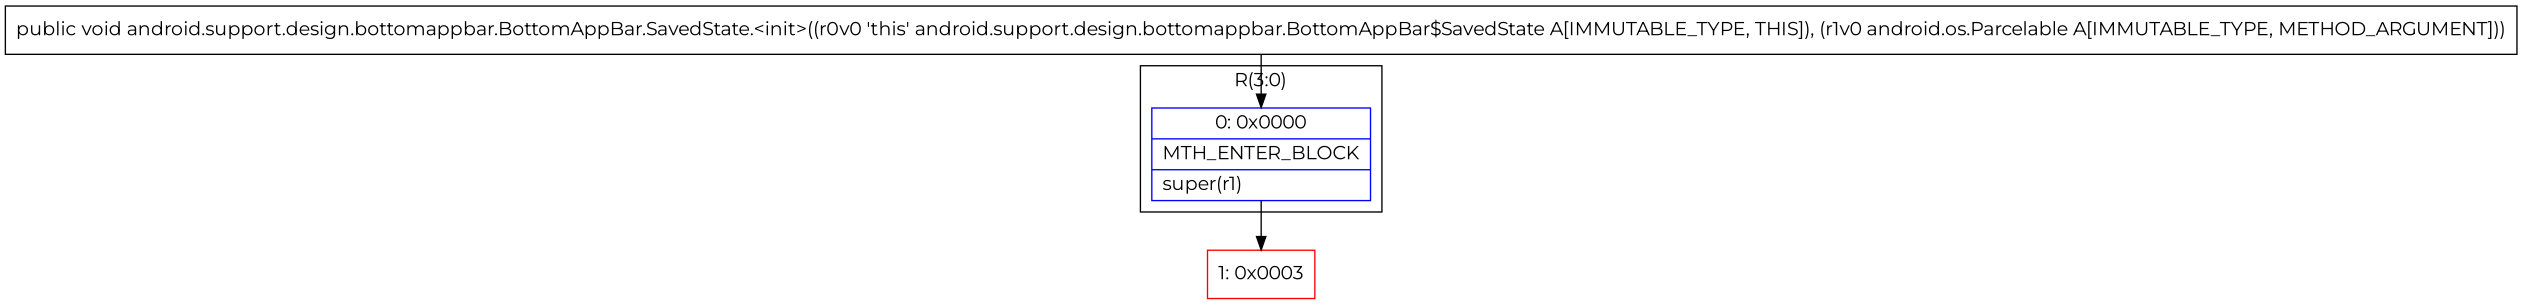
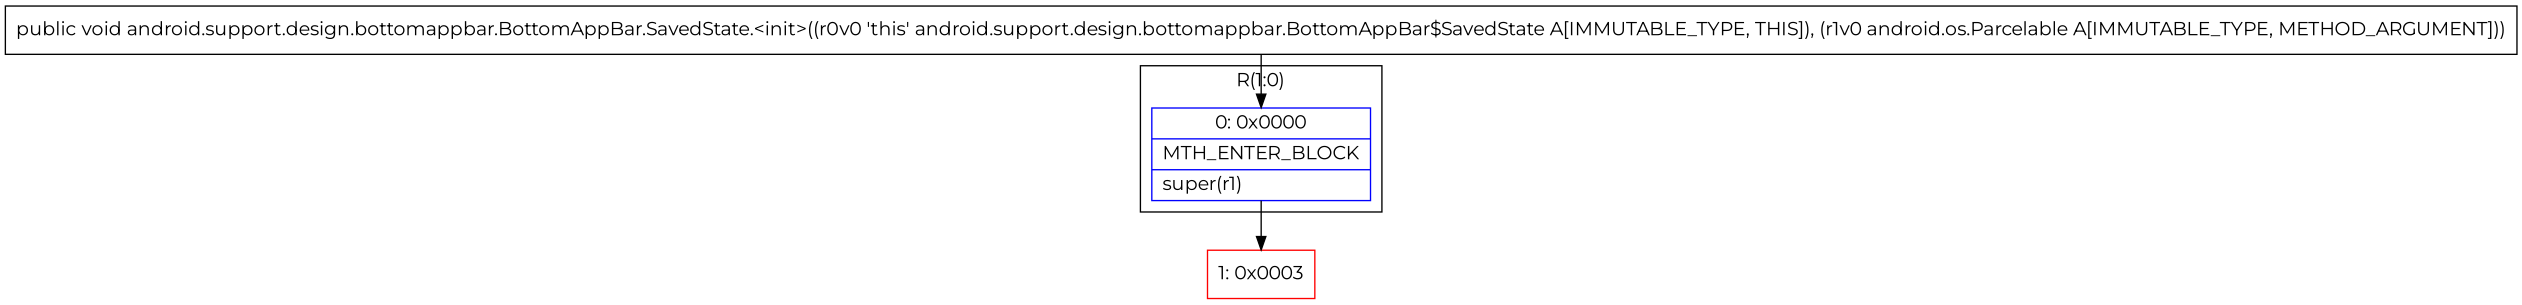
cluster "R(3:0)": label "R(3:0)" -> "R(1:0)"
